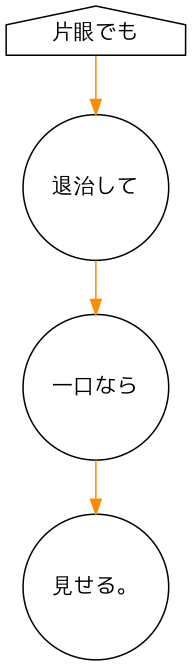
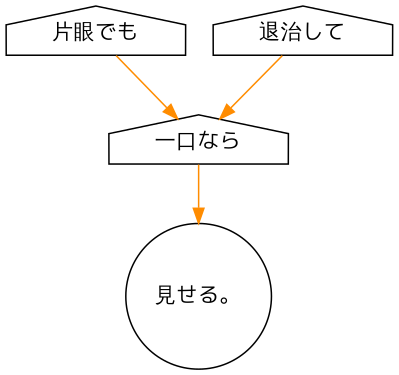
edge "片眼でも" -> "退治して": now "片眼でも" -> "一口なら"
node "退治して": shape circle -> house
node "一口なら": shape circle -> house
